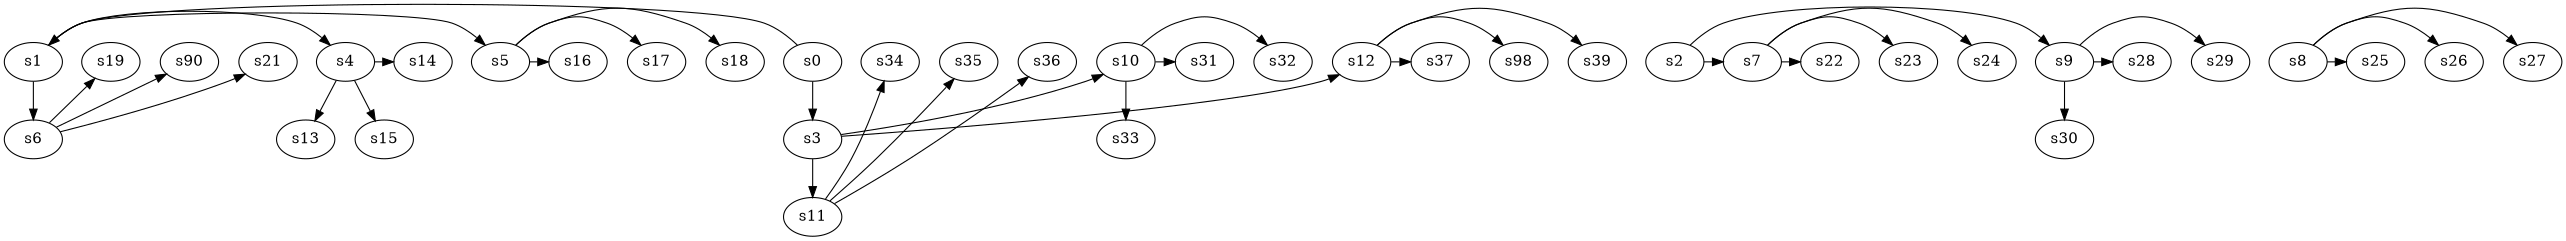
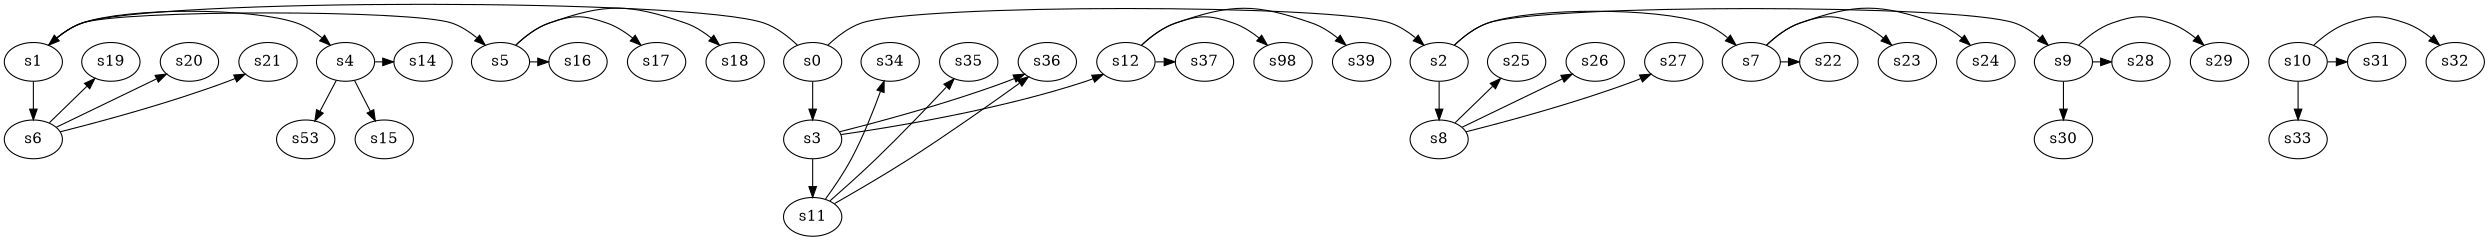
edge "s0" -> "s2": added
node "s90": label "s90" -> "s20"
edge "s2" -> "s8": added
edge "s3" -> "s10": now "s3" -> "s36"
node "s13": label "s13" -> "s53"
